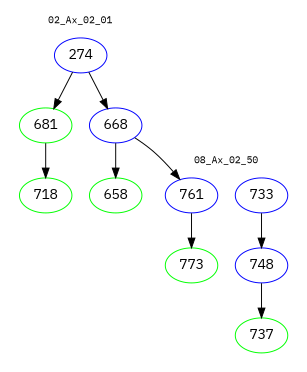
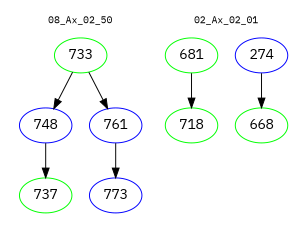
edge "274" -> "681": removed
node "668": color blue -> green
edge "668" -> "761": now "733" -> "761"
node "658": removed
node "733": color blue -> green
node "773": color green -> blue
